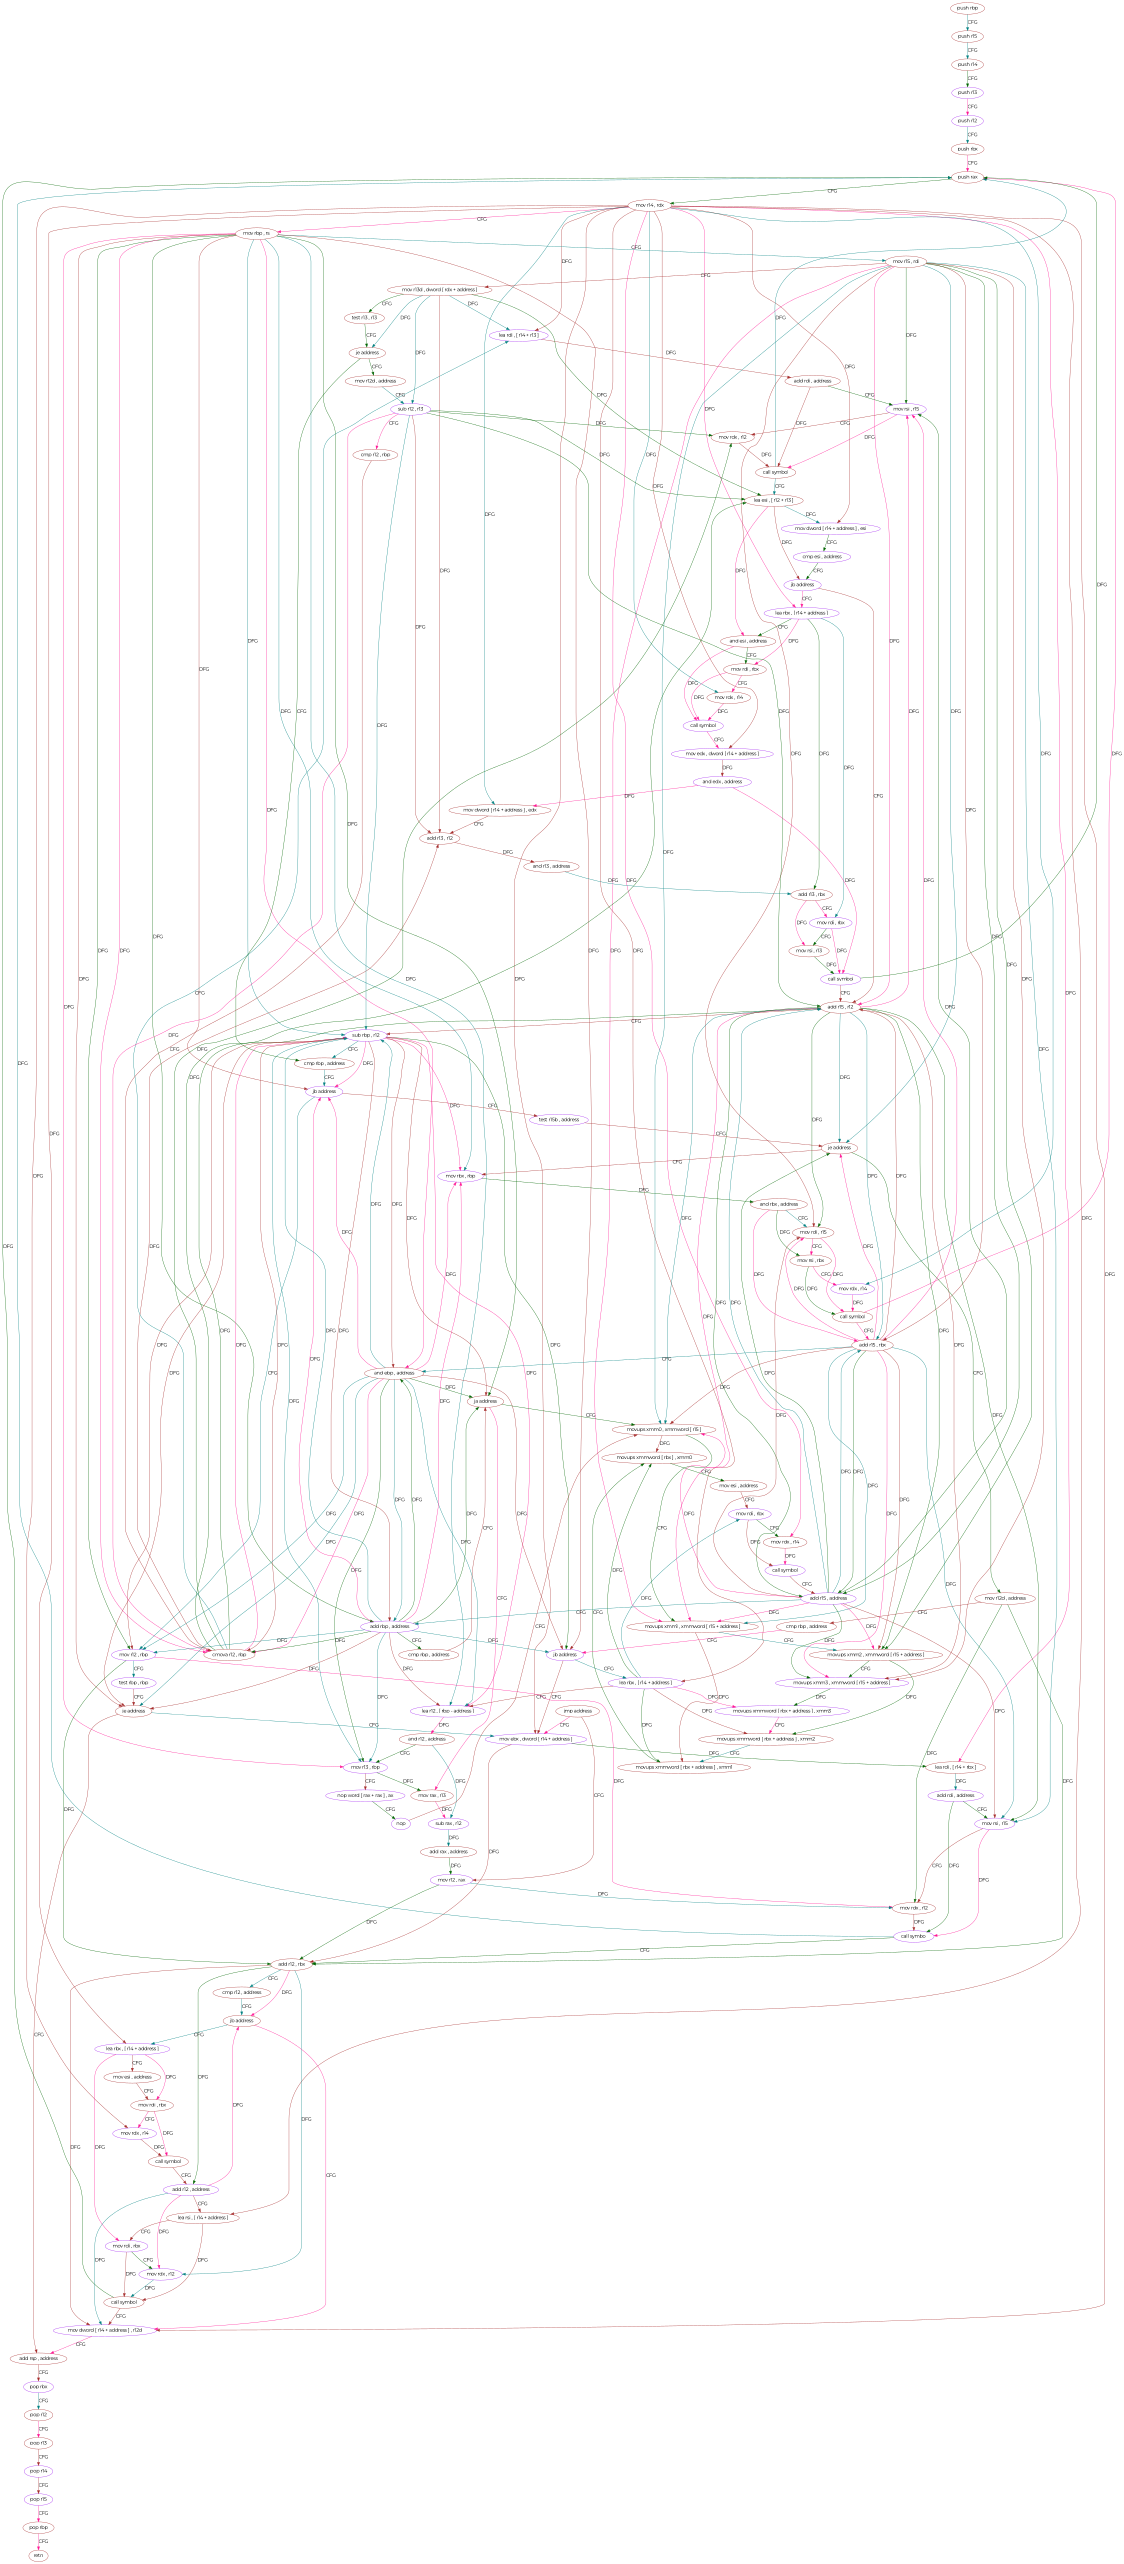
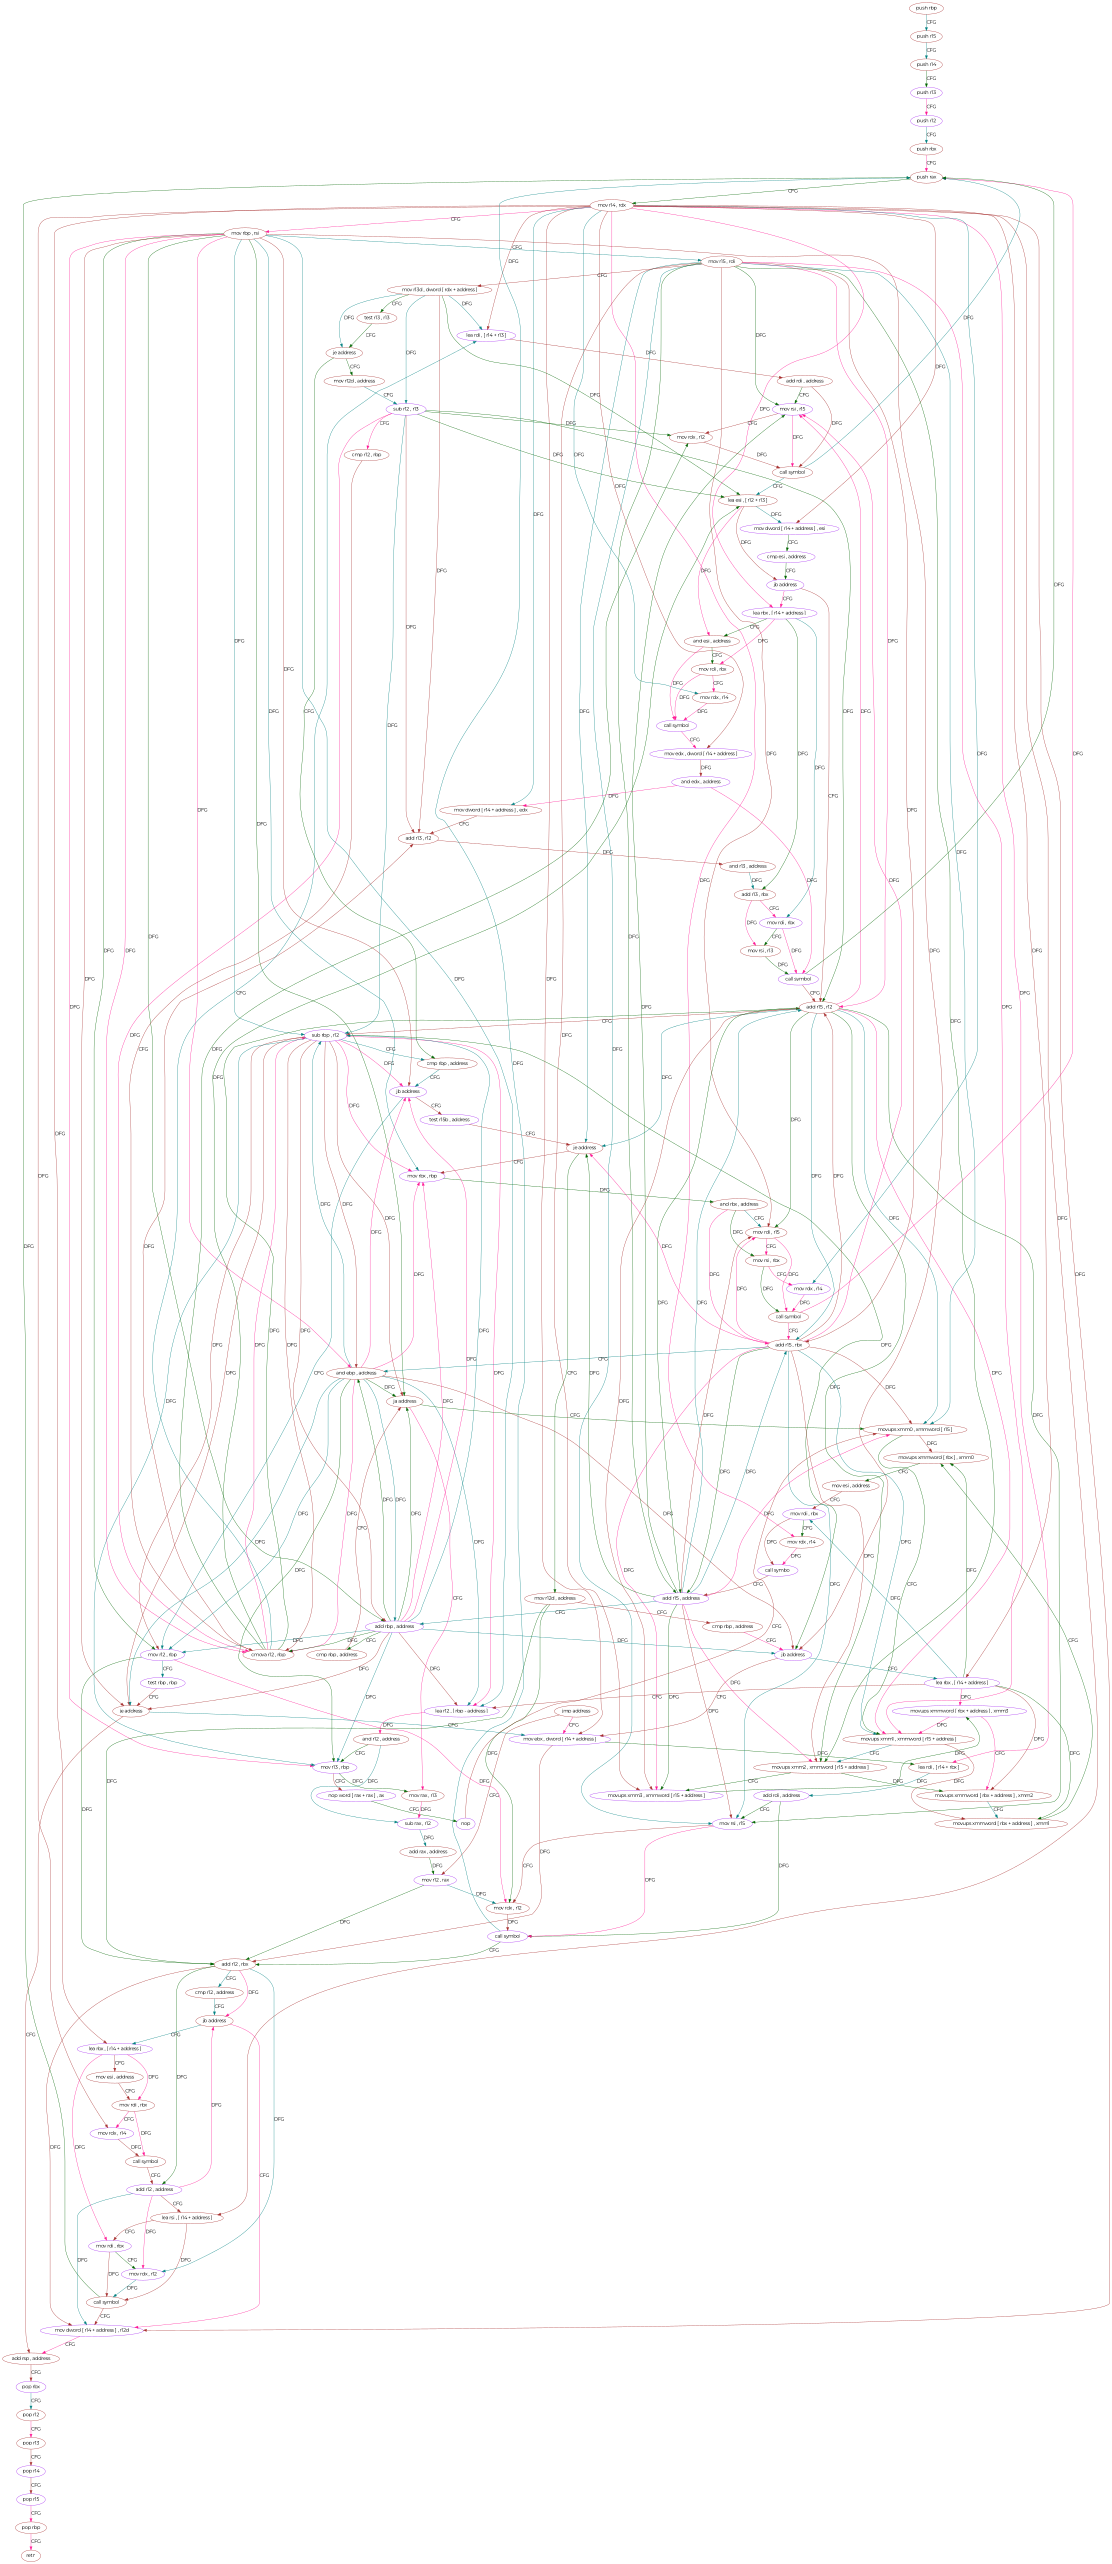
edge "add r15 , address" -> "movups xmm1 , xmmword [ r15 + address ]": now "movups xmmword [ rbx + address ] , xmm3" -> "movups xmm1 , xmmword [ r15 + address ]"
